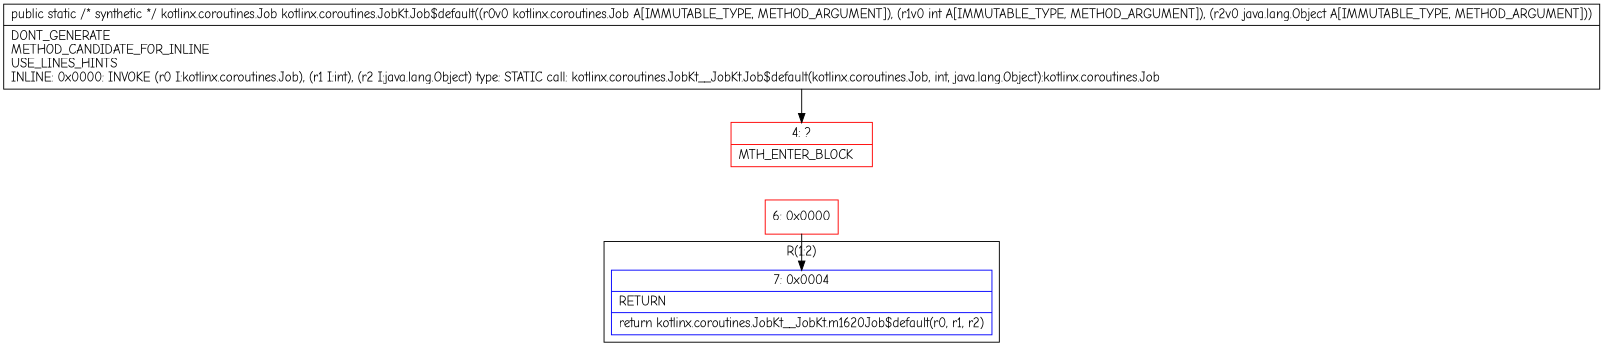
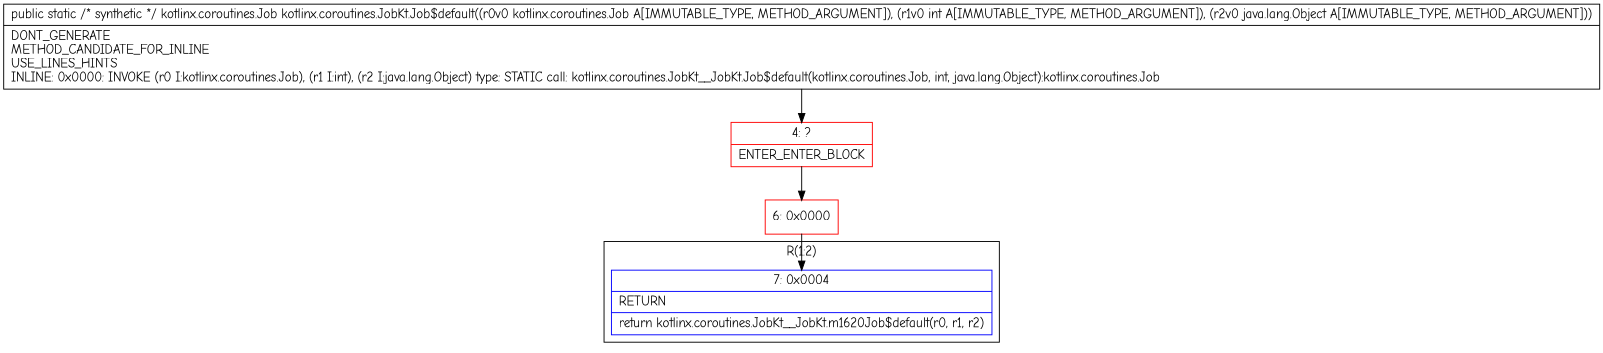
node "4: ?": text "MTH_ENTER_BLOCK" -> "ENTER_ENTER_BLOCK"
edge "4: ?" -> "6: 0x0000": added
